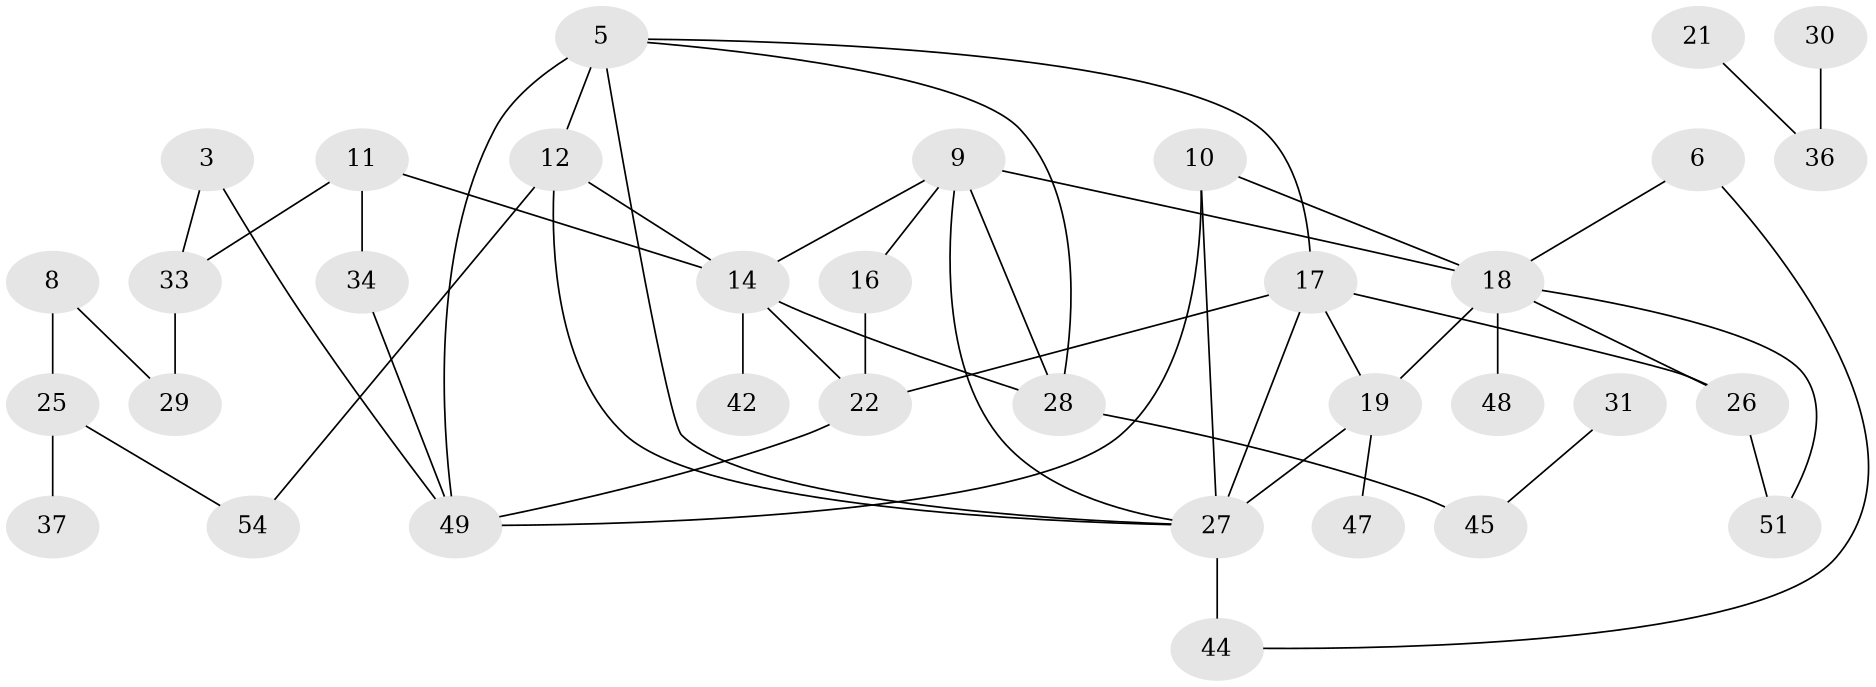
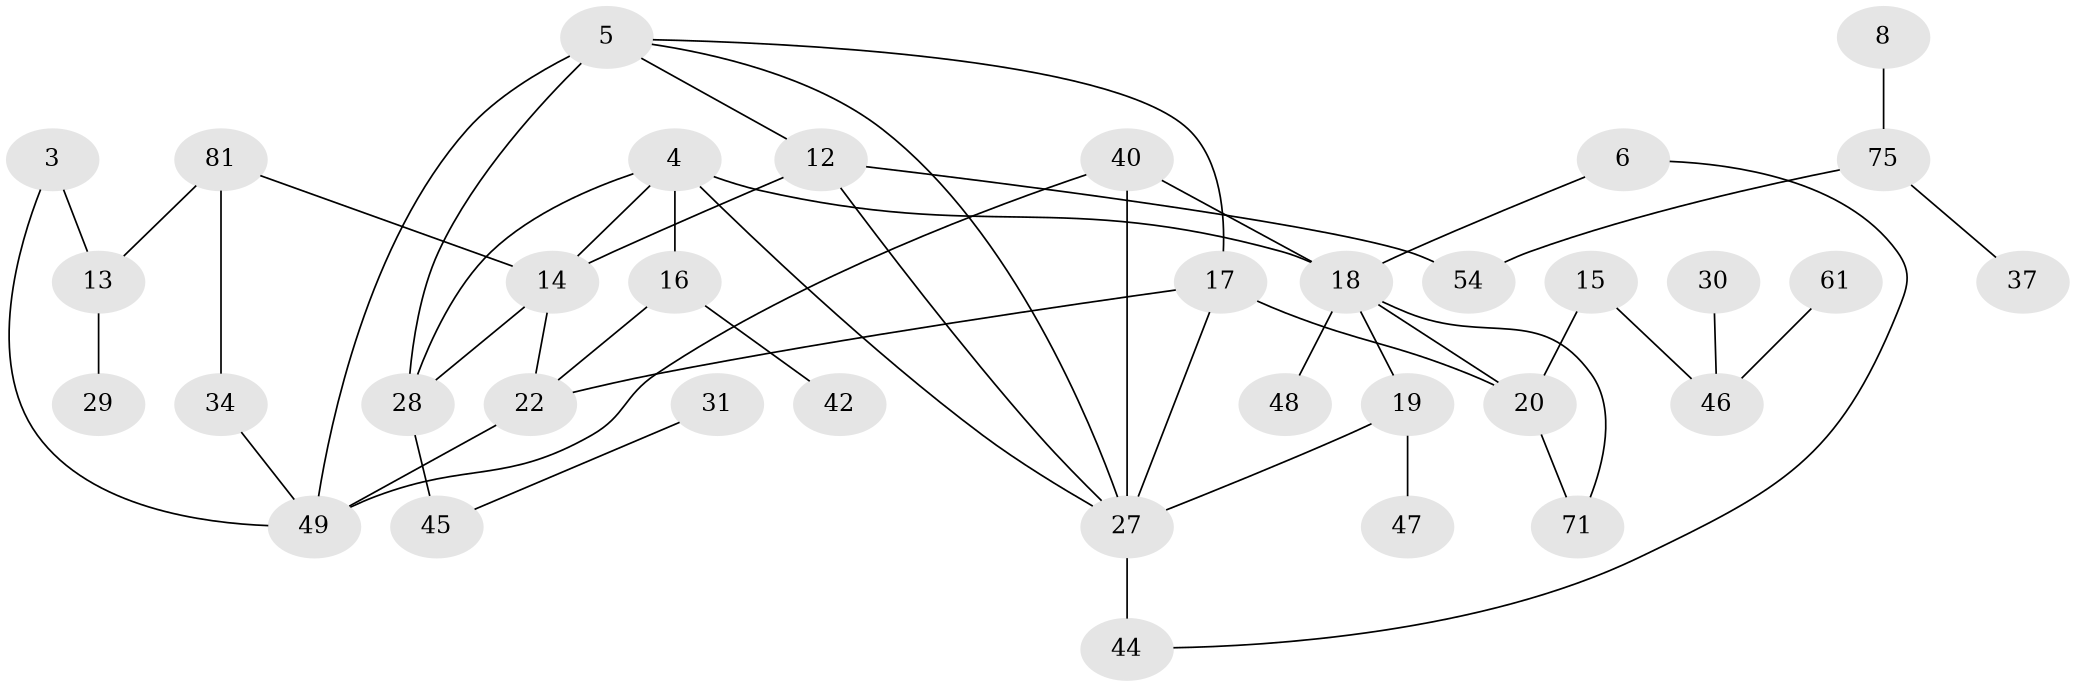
node "21": label "21" -> "61"
node "11": label "11" -> "81"
node "9": label "9" -> "4"
node "10": label "10" -> "40"
node "36": label "36" -> "46"
node "33": label "33" -> "13"
node "15": added
edge "8" -- "29": removed
edge "17" -- "19": removed
edge "14" -- "42": now "16" -- "42"
node "25": label "25" -> "75"
node "26": label "26" -> "20"
node "51": label "51" -> "71"
